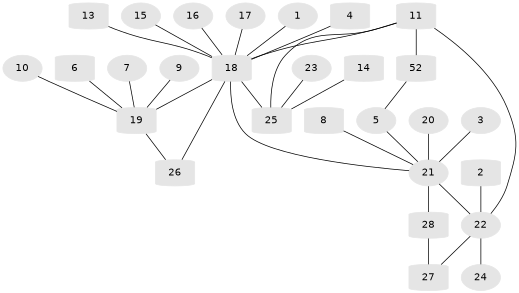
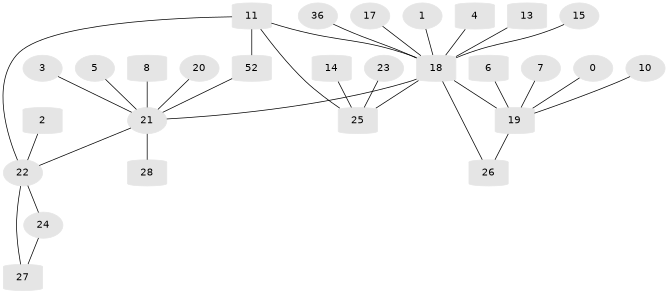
node "16": label "16" -> "36"
node "9": label "9" -> "0"
edge "52" -- "5": now "52" -- "21"
edge "28" -- "27": now "24" -- "27"
